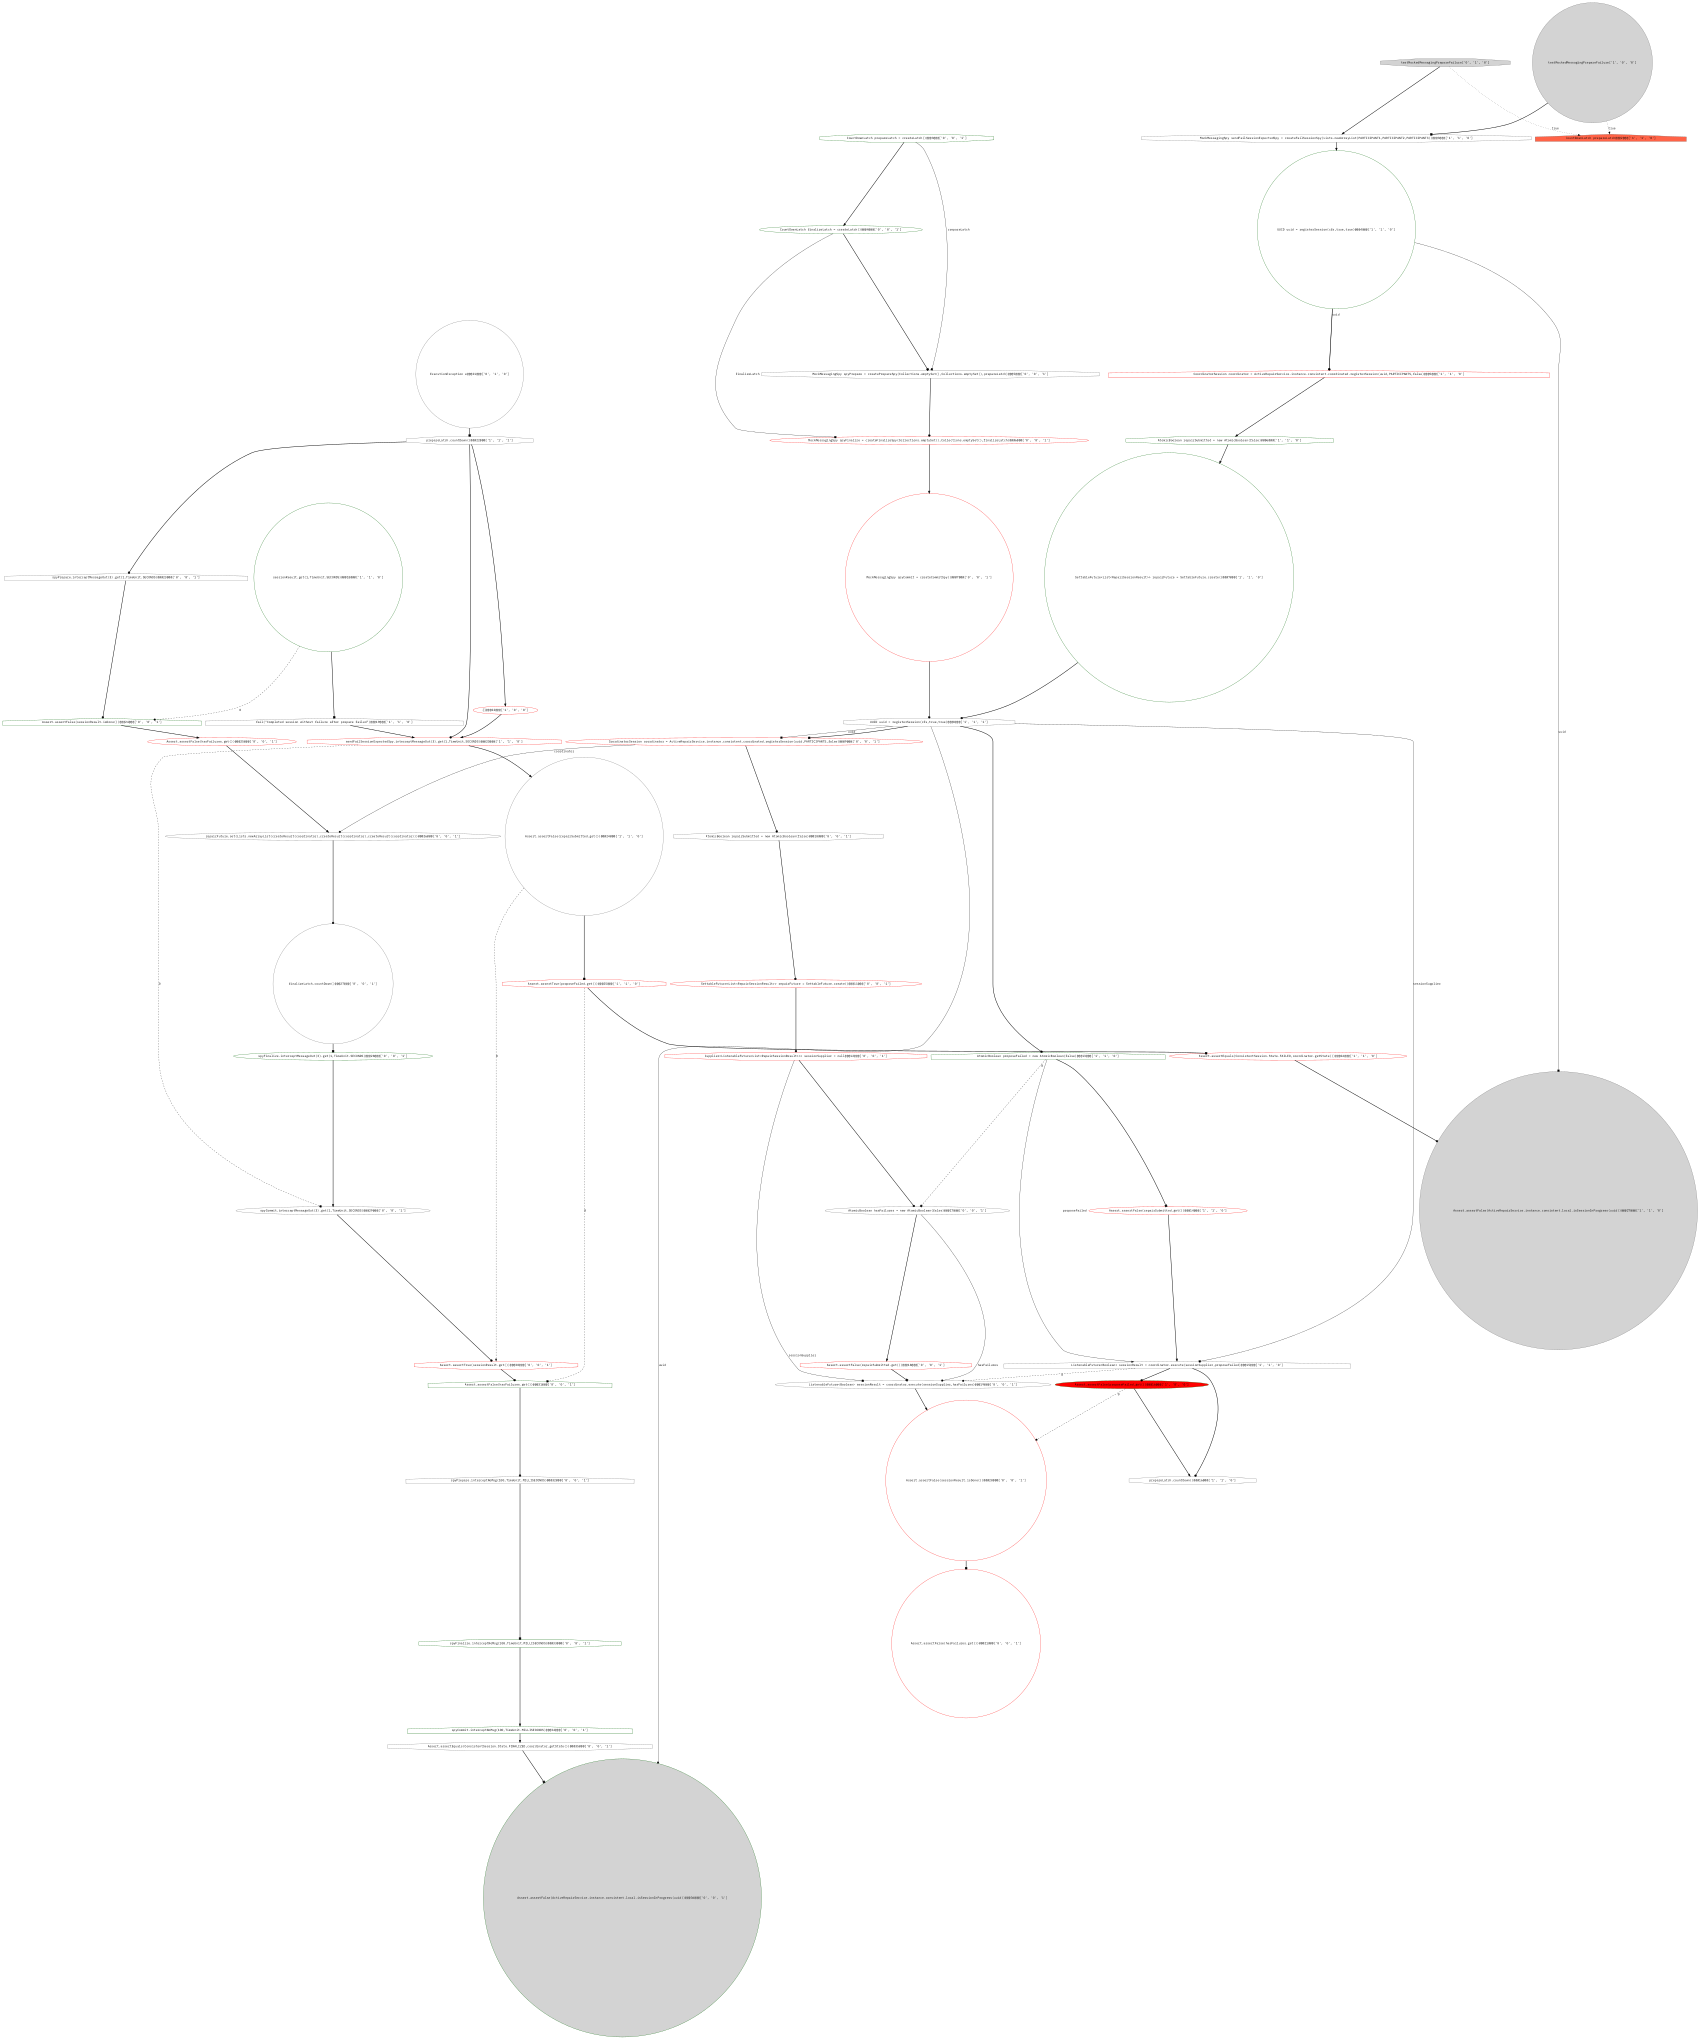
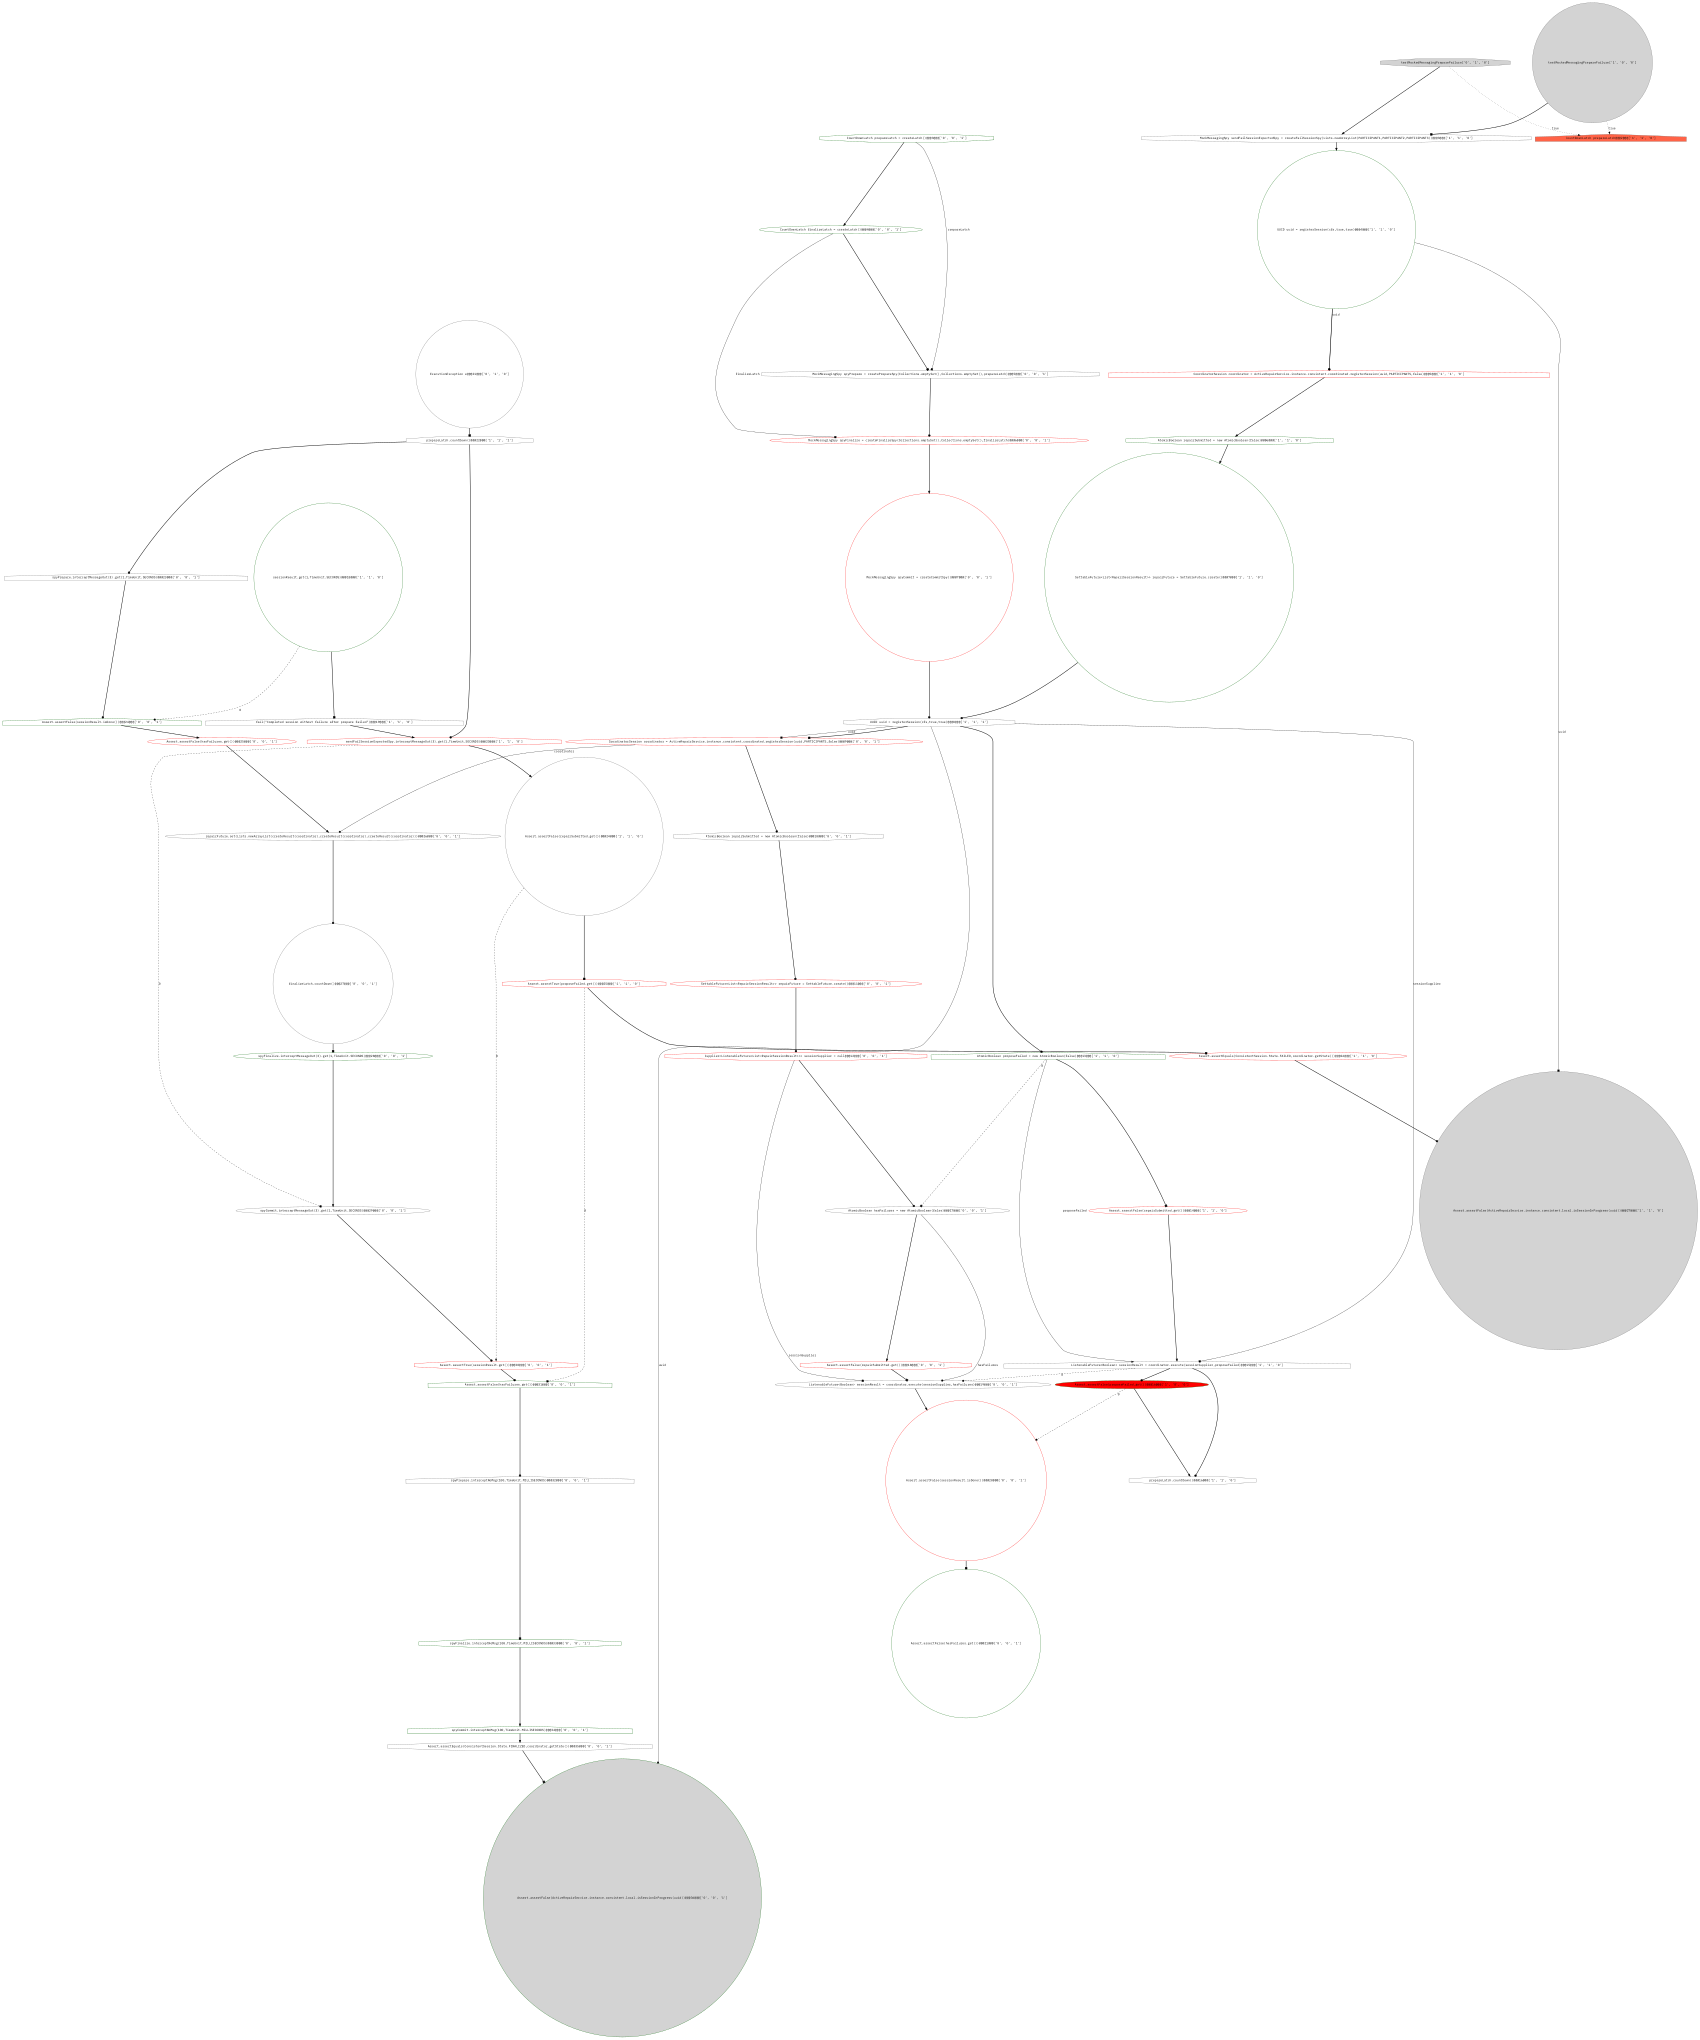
node "{}@@@22@@@['1', '0', '0']": removed
node "Assert.assertFalse(hasFailures.get())@@@21@@@['0', '0', '1']": color red -> darkgreen
